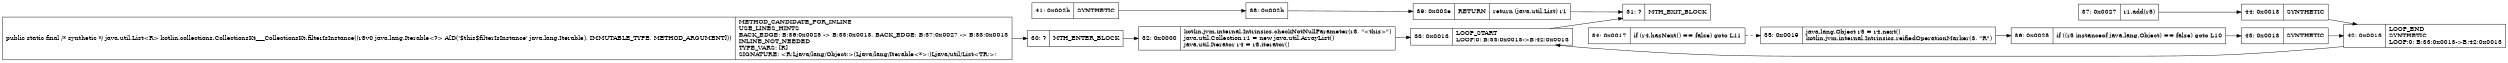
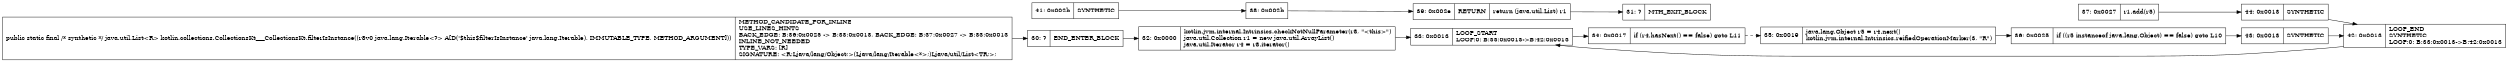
edge "33: 0x0013" -> "31: ?": now "33: 0x0013" -> "34: 0x0017"
node "30: ?": text "MTH_ENTER_BLOCK" -> "END_ENTER_BLOCK"
